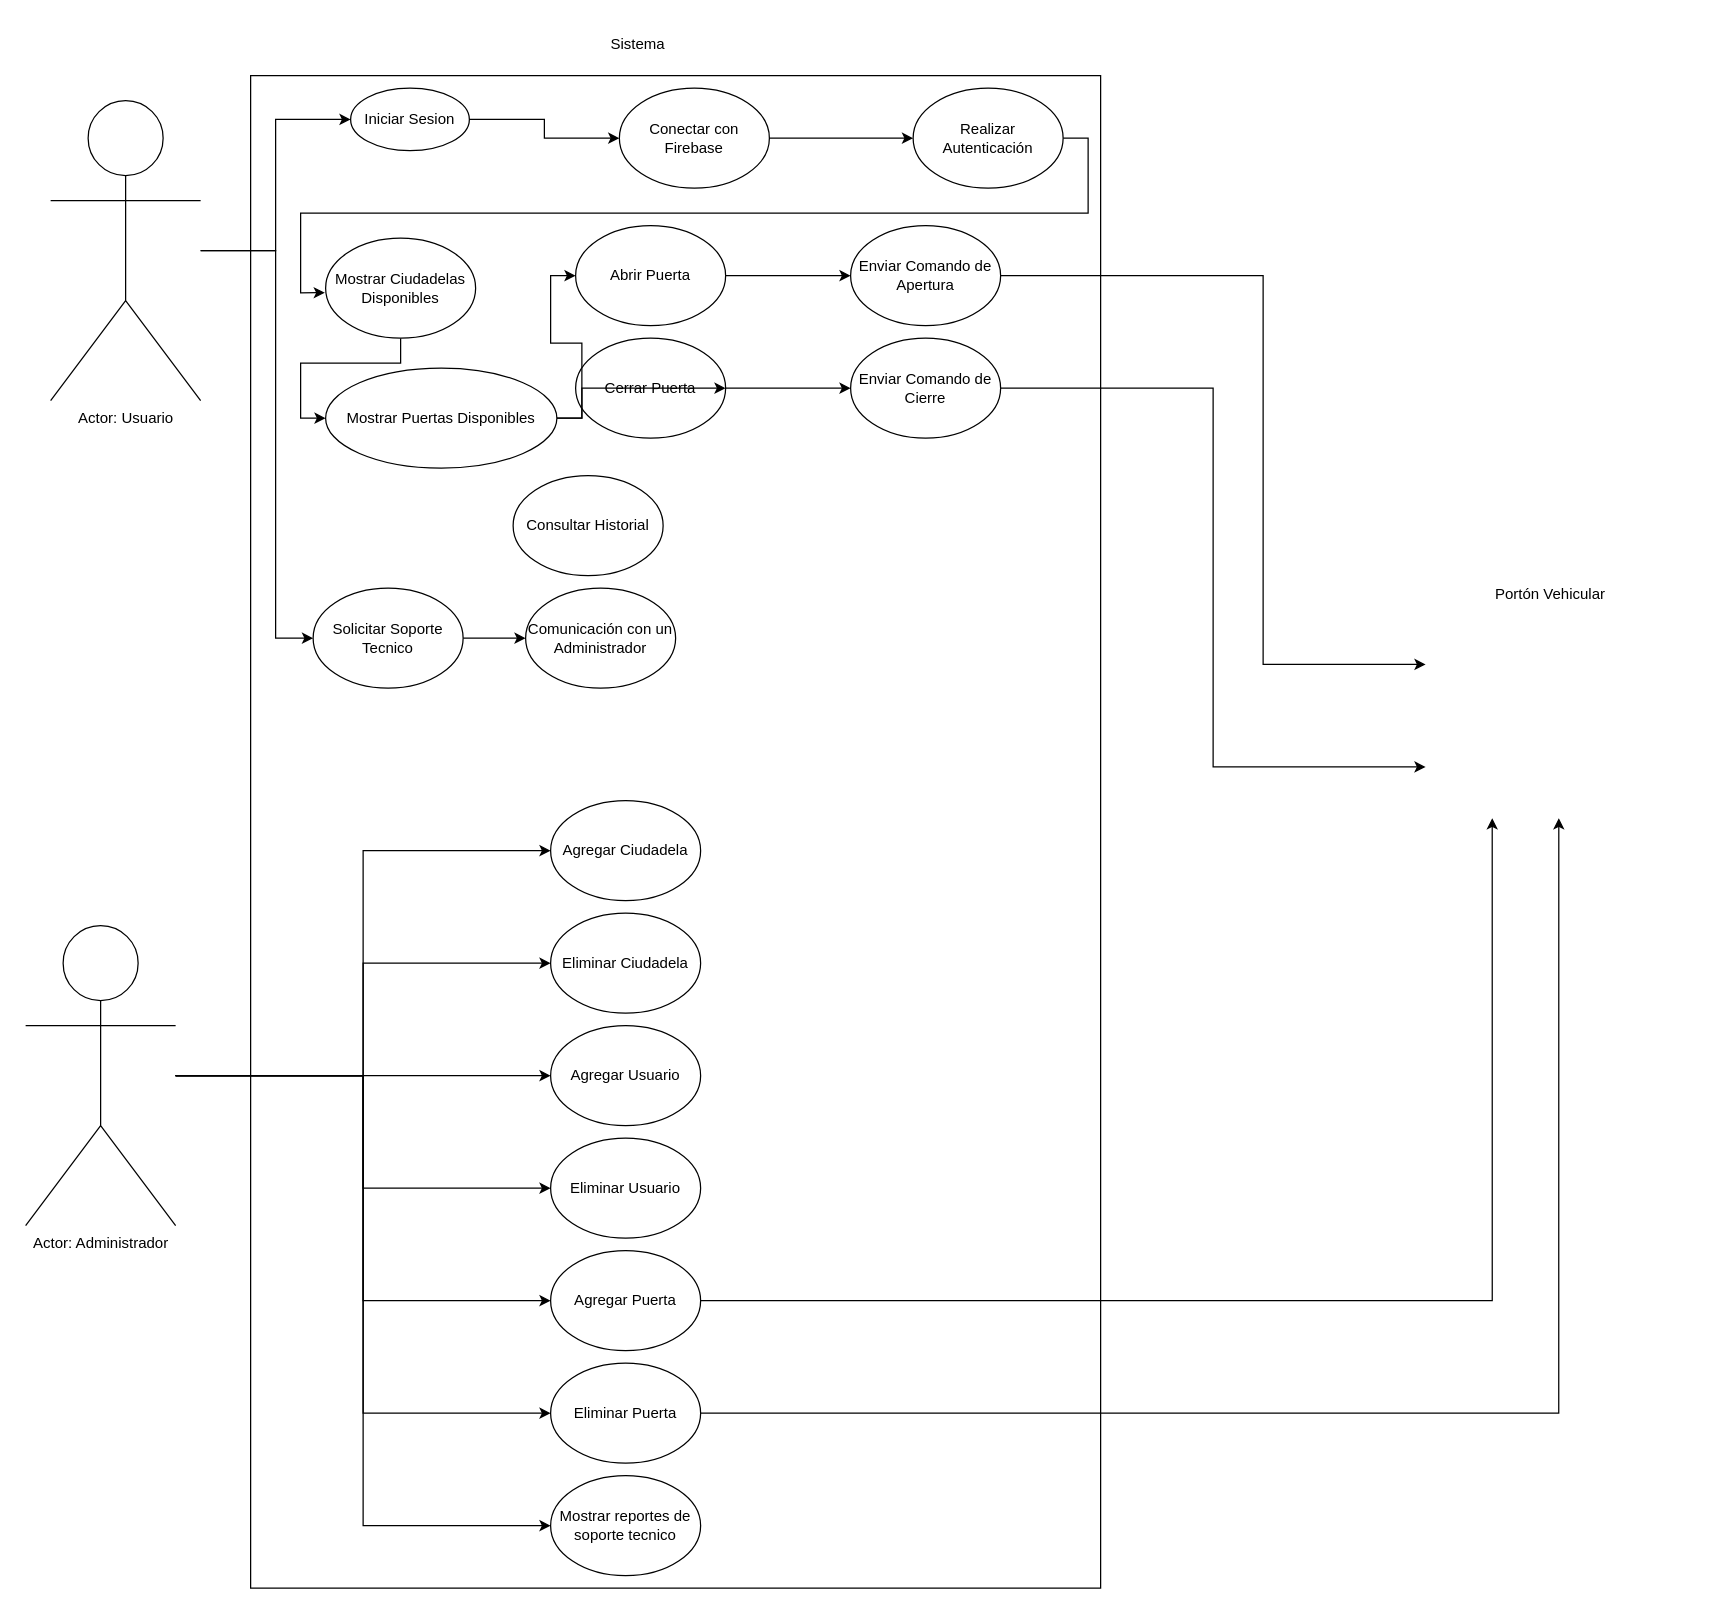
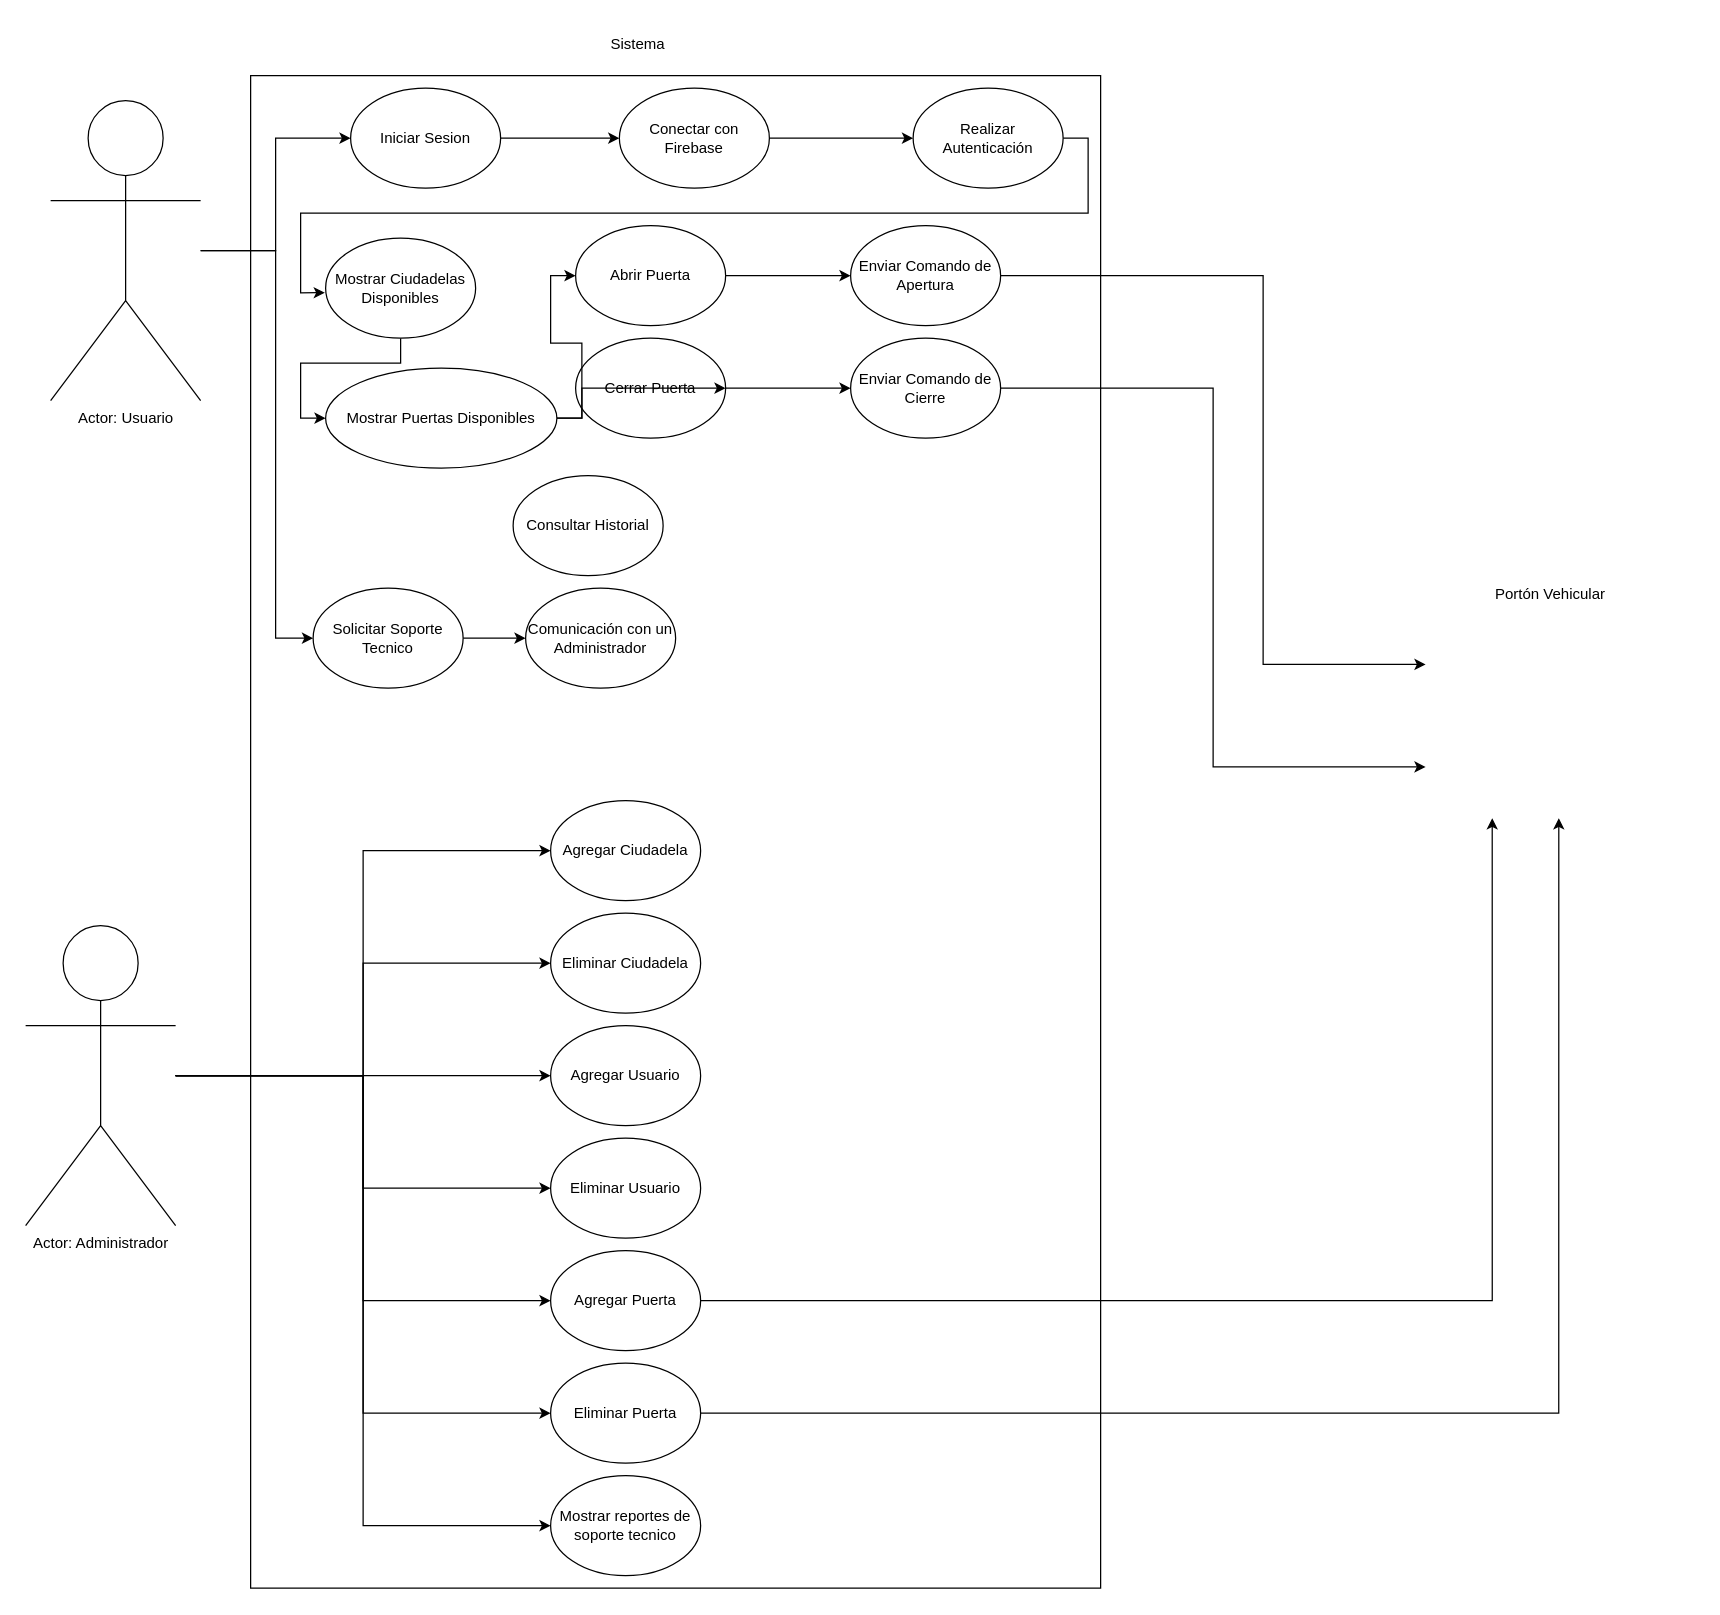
node "Iniciar Sesion": size 119x63 -> 150x100
